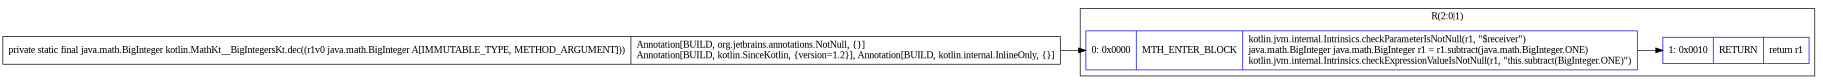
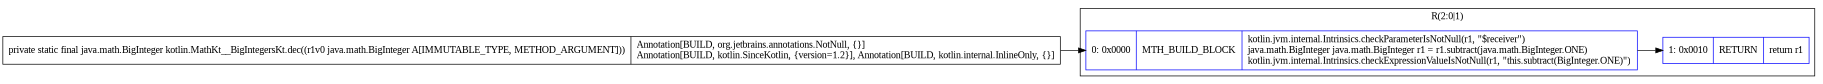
node "0: 0x0000": text "MTH_ENTER_BLOCK" -> "MTH_BUILD_BLOCK"
